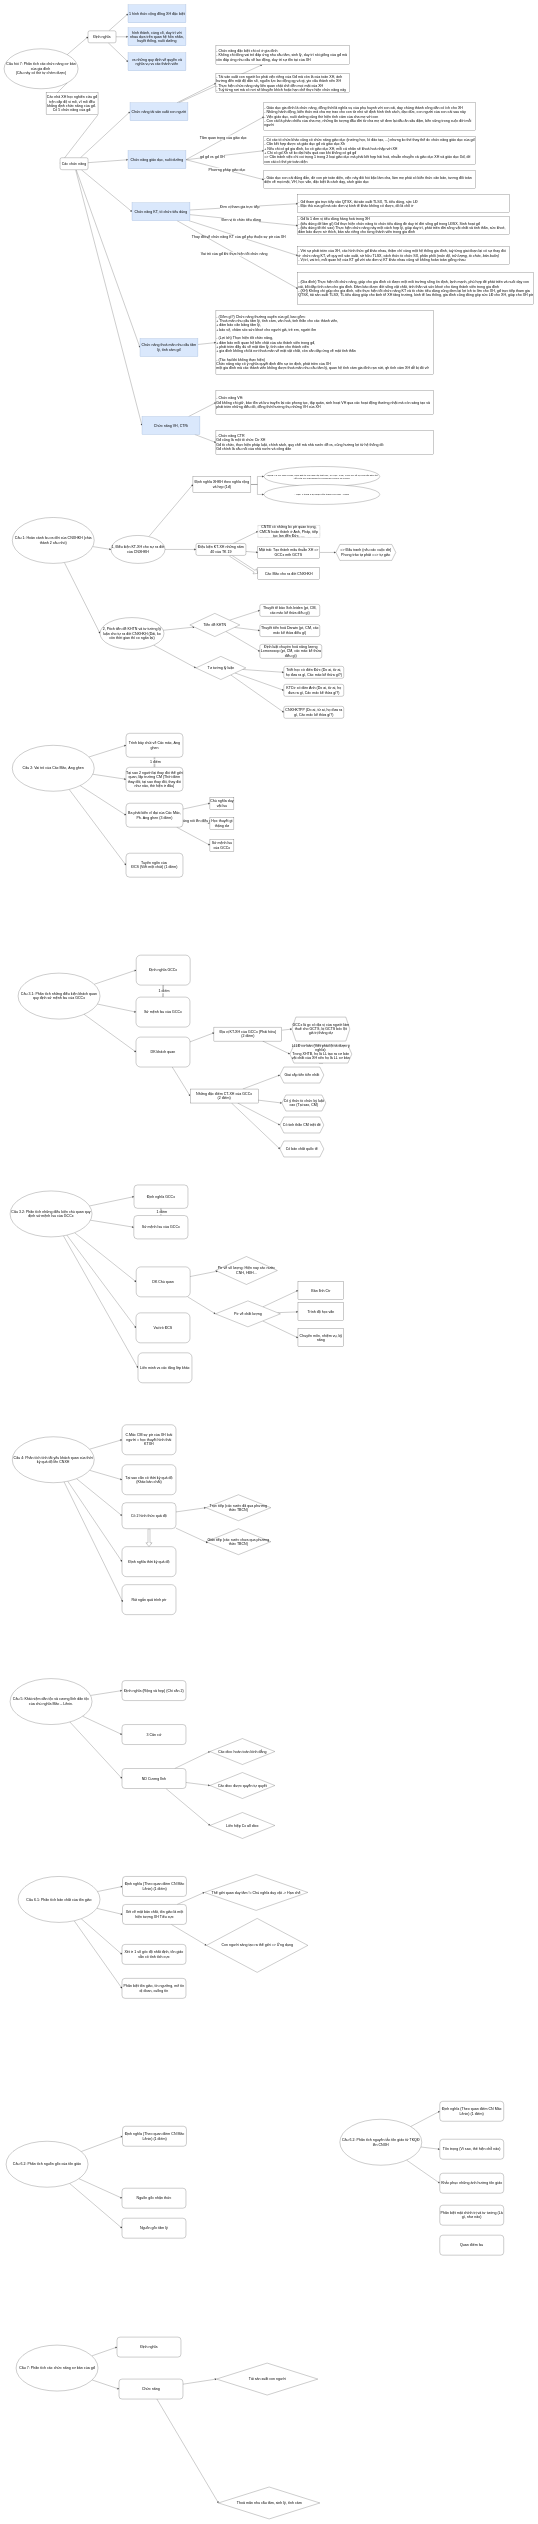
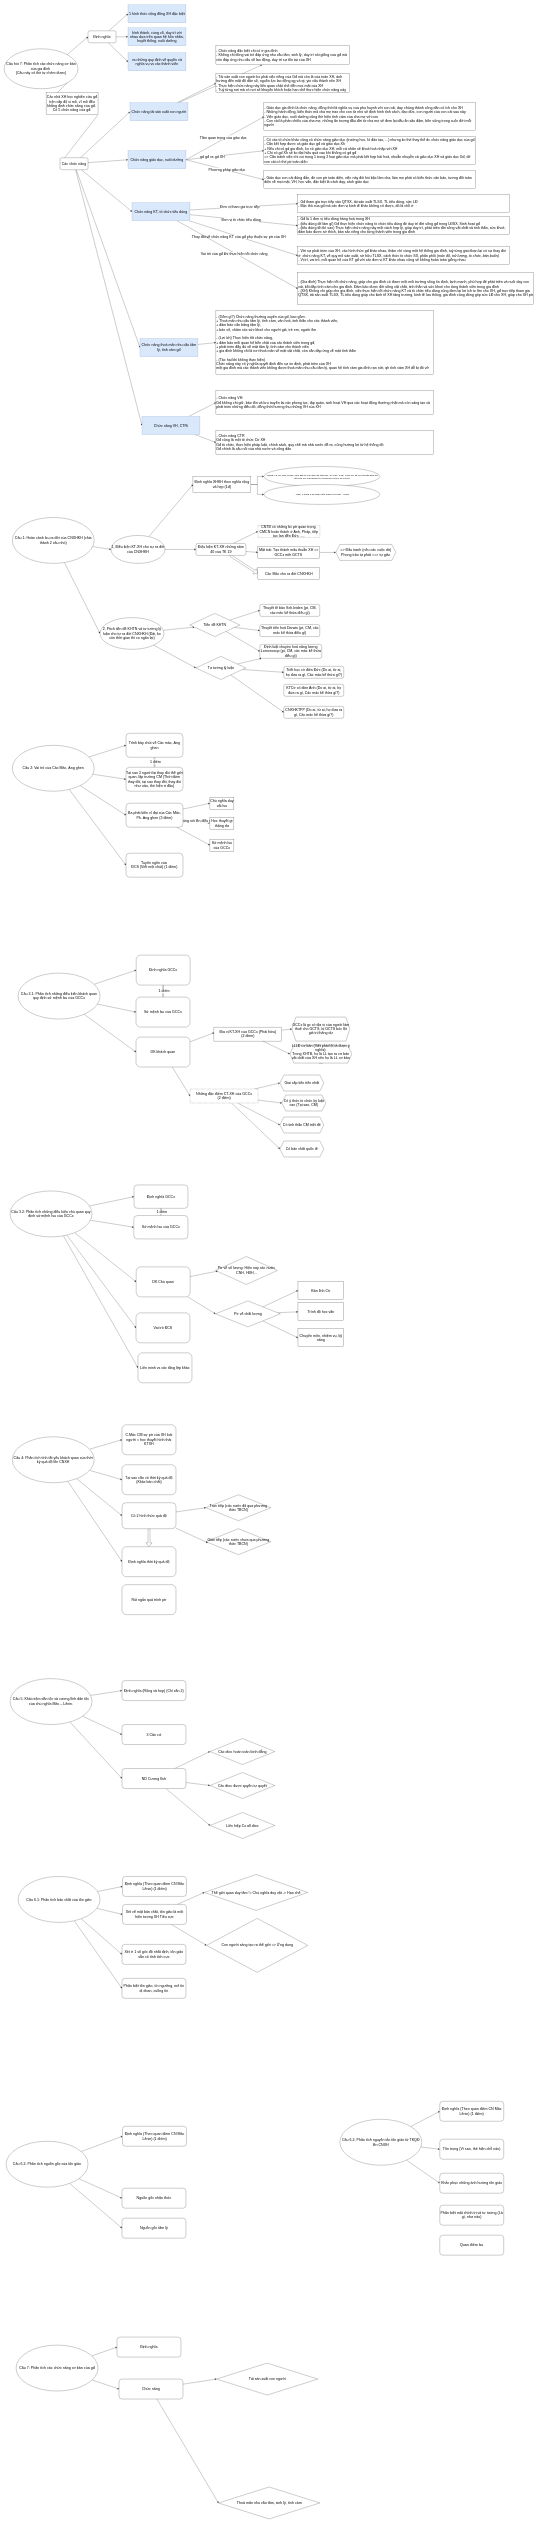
edge "Tư tưởng lý luận" -> "KTCtr cổ điển Anh (Do ai, từ ai, họ đưa ra gì, Các mác kế thừa gì?)": now "Tư tưởng lý luận" -> "Định luật chuyển hoá năng lượng Lomonoxop (pt, CM, các mác kế thừa điều gì)"
node "Giai cấp tiên tiến nhất": moved (302, 1075) -> (302, 1083)
node "Những đặc điểm CT-XH của GCCx (2 điểm)": style solid -> dashed
edge "Câu 4: Phân tích tính tất yếu khách quan của thời kỳ quá độ lên CNXH" -> "Rút ngắn quá trình ptr": removed
